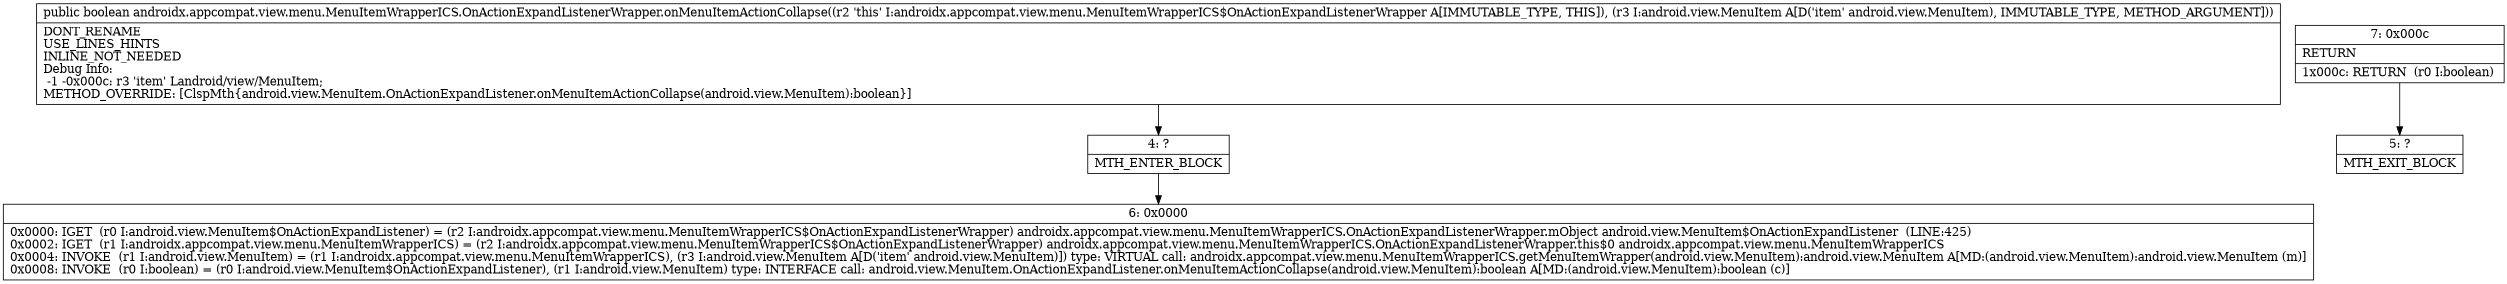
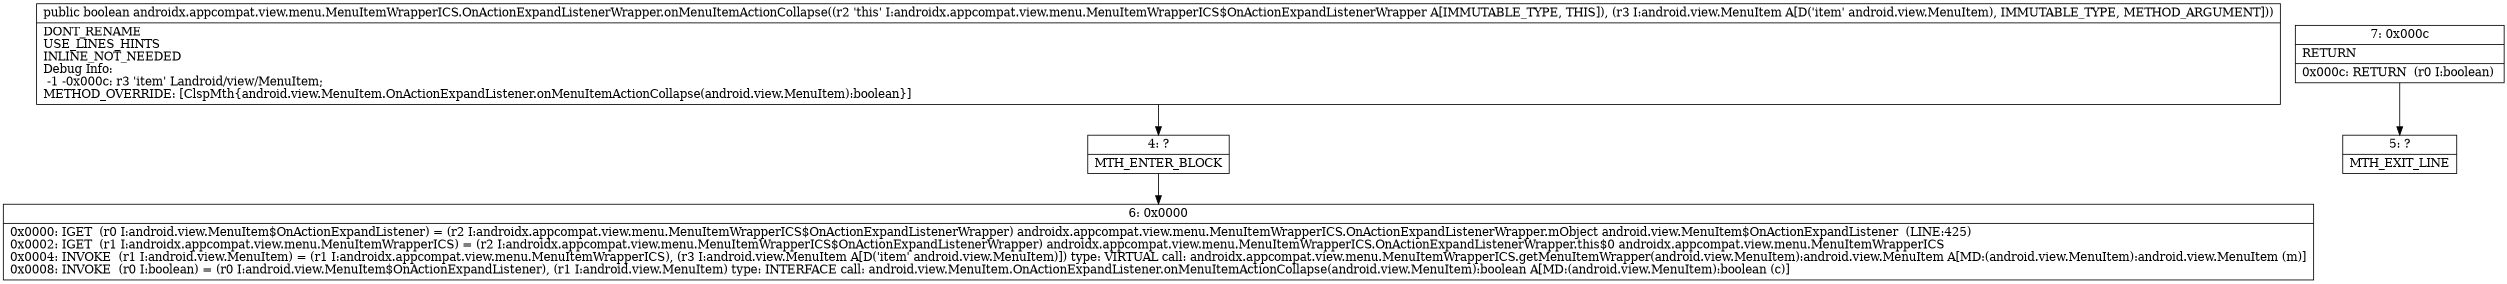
node "7: 0x000c": text "1x000c: RETURN  (r0 I:boolean)" -> "0x000c: RETURN  (r0 I:boolean)"
node "5: ?": text "MTH_EXIT_BLOCK" -> "MTH_EXIT_LINE"
